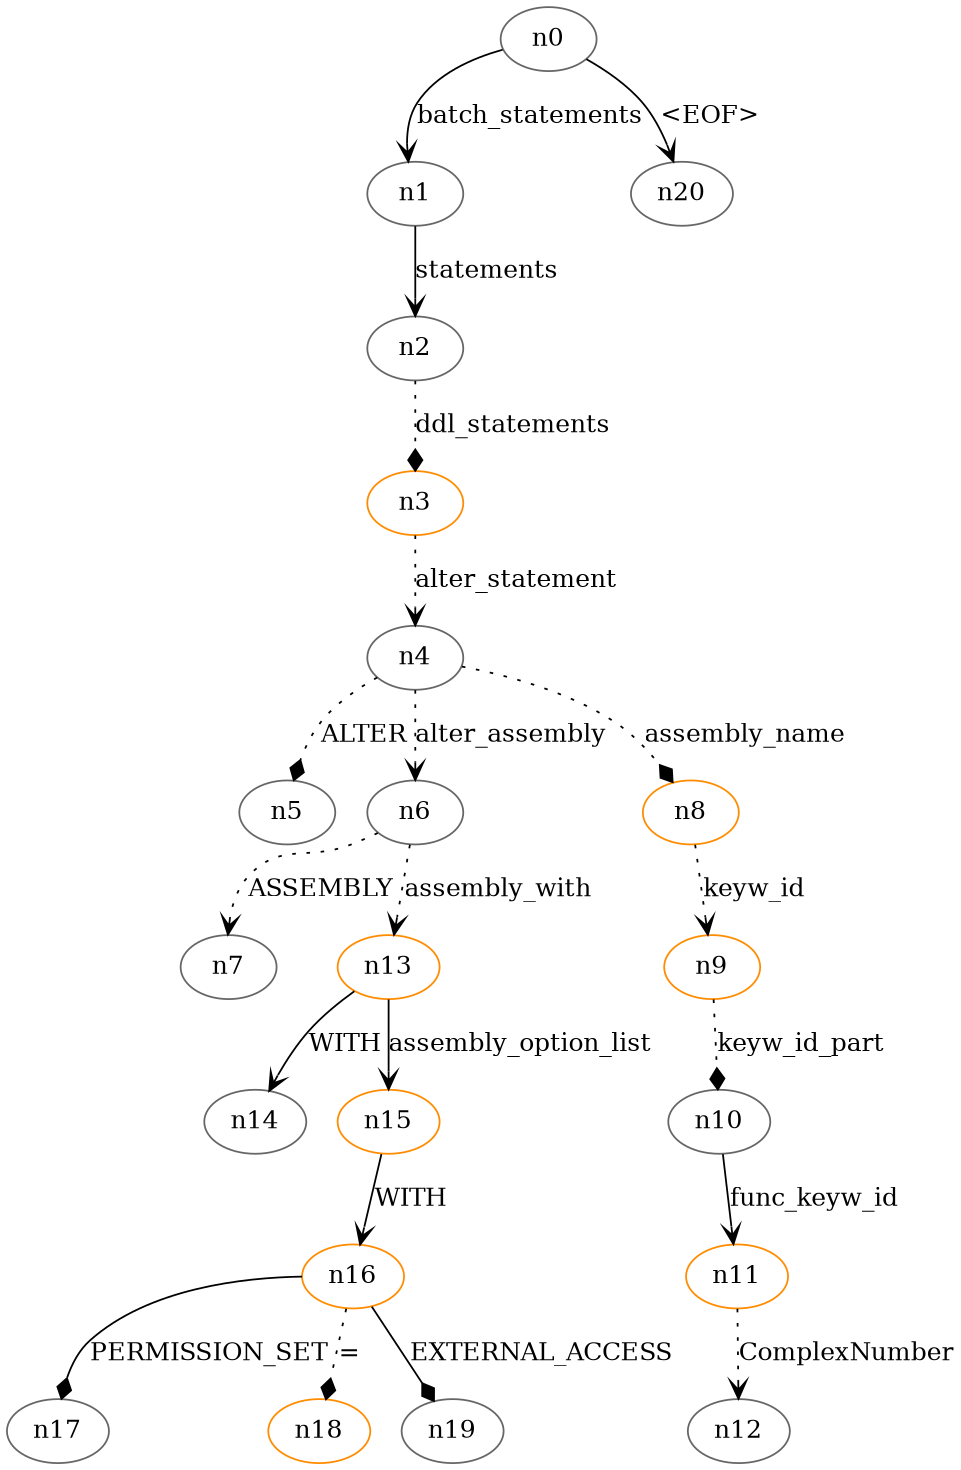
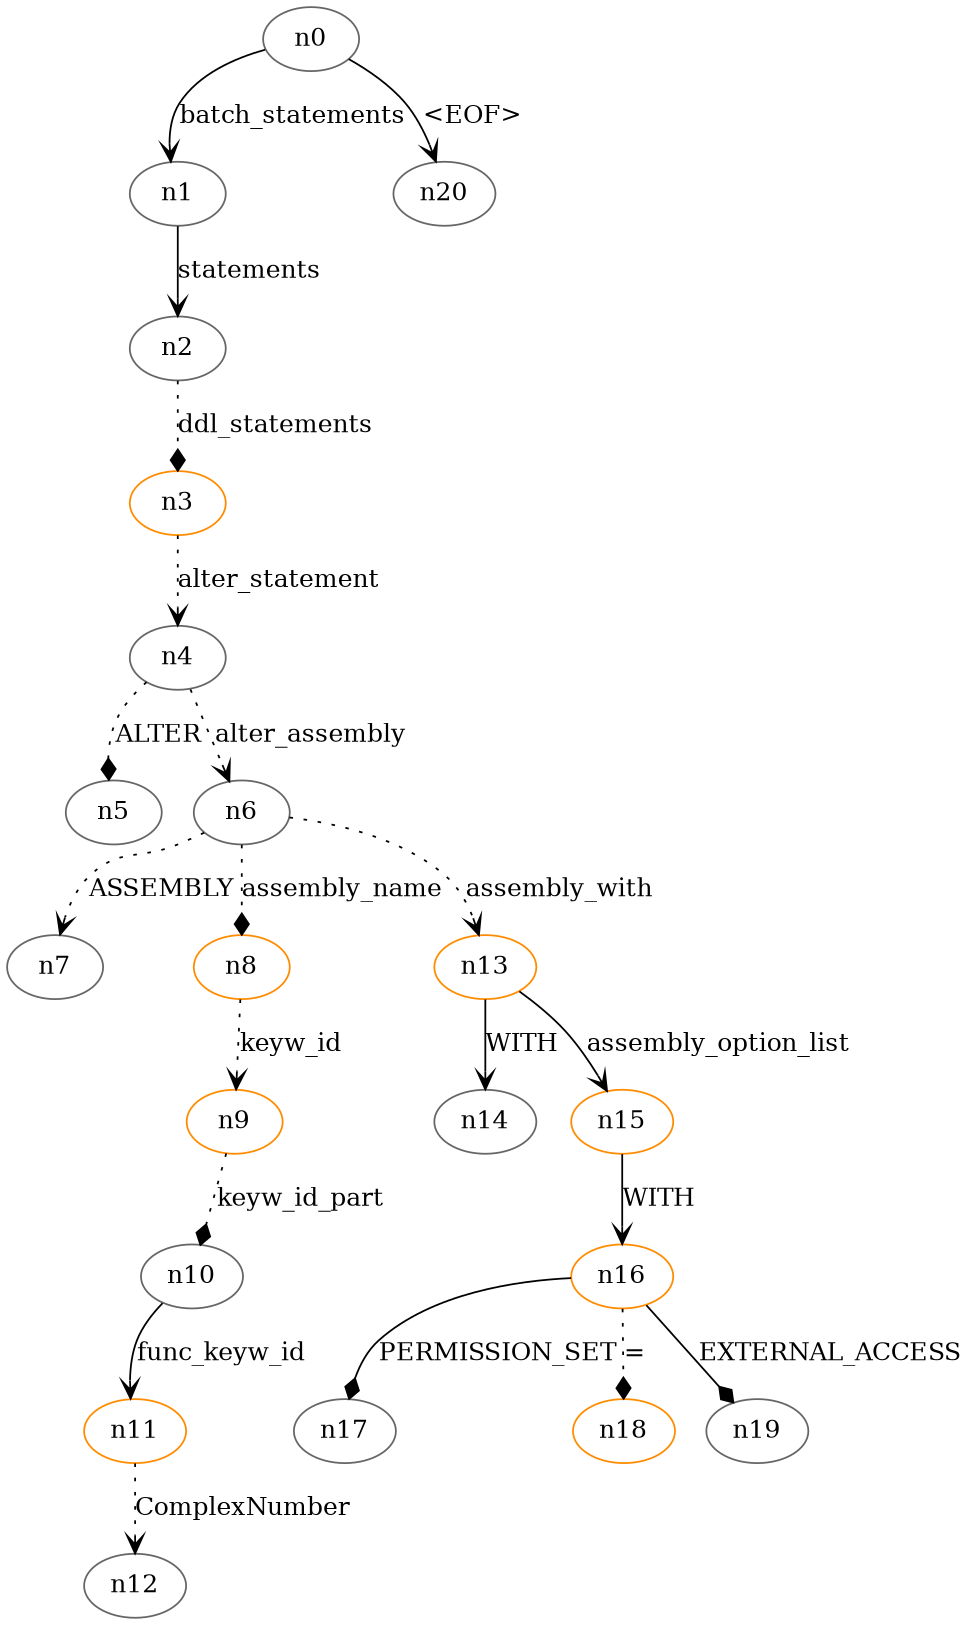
edge "n4" -> "n8": now "n6" -> "n8"
